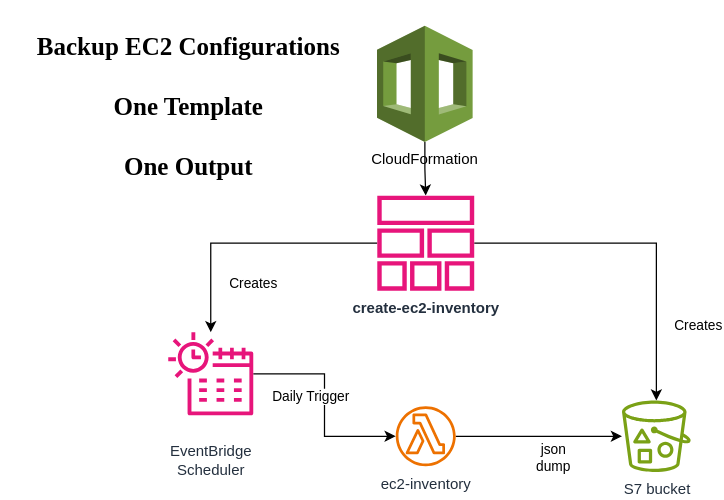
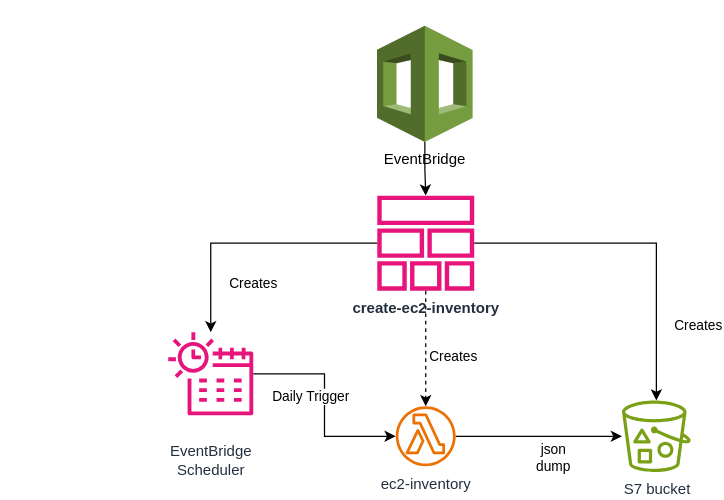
node "Backup EC2 Configurations One Template One Output": removed
node "CloudFormation": label "CloudFormation" -> "EventBridge"
edge "create-ec2-inventory" -> "ec2-inventory": added, label "Creates"
